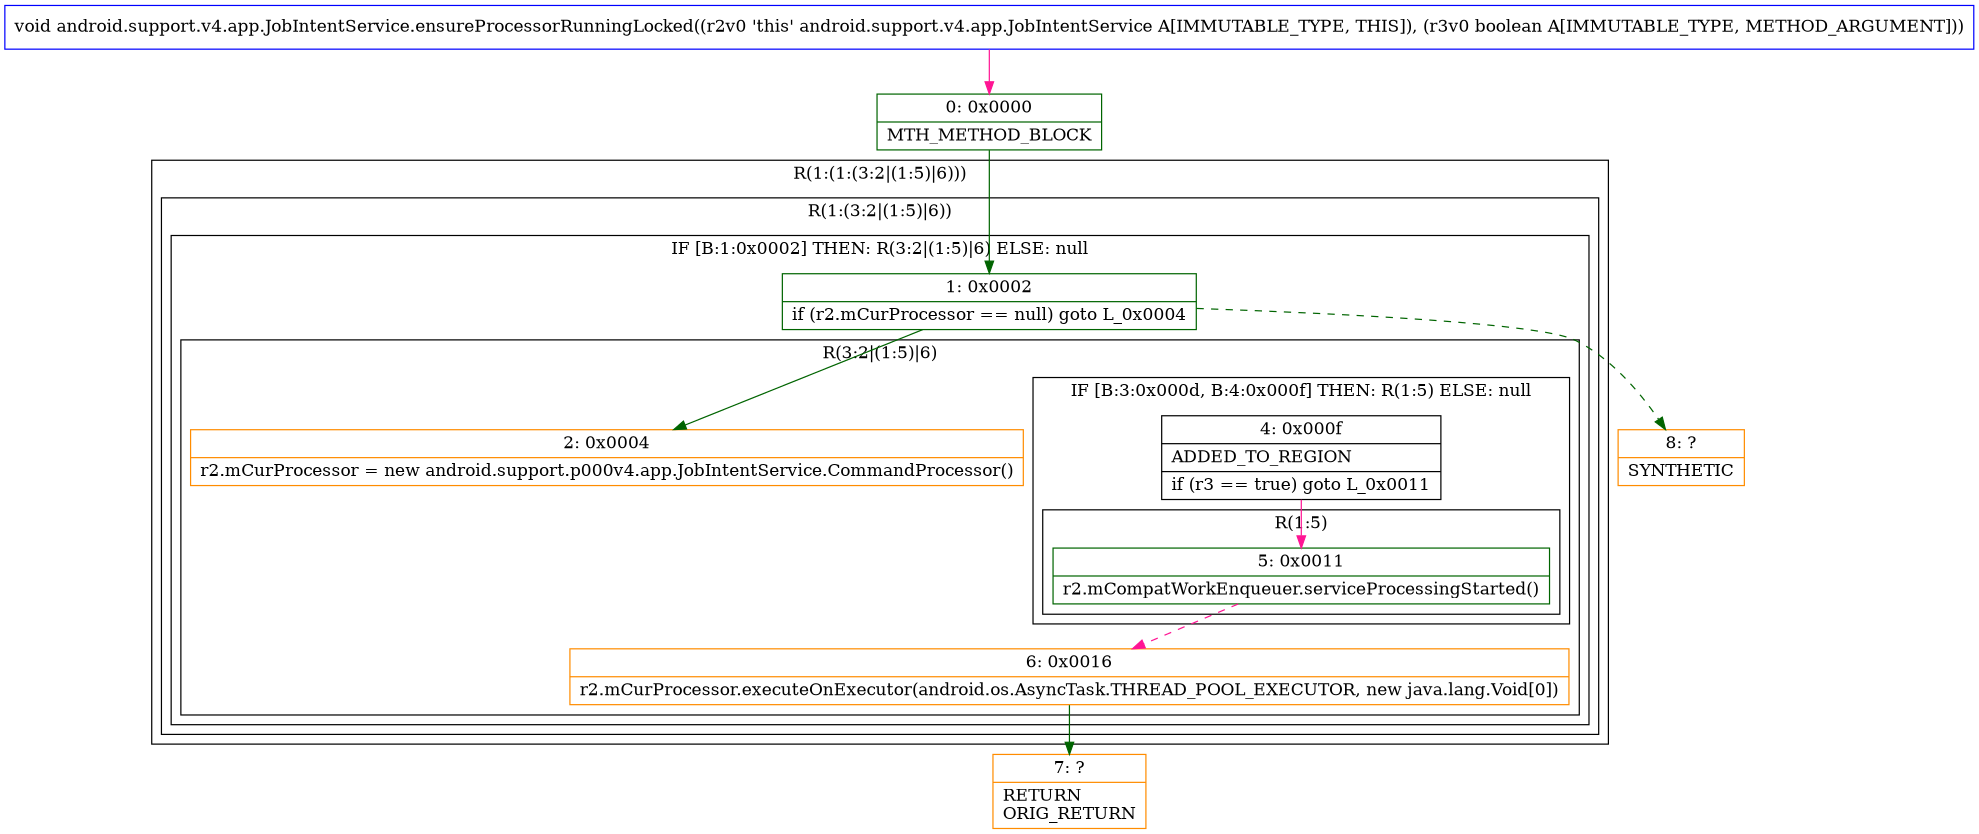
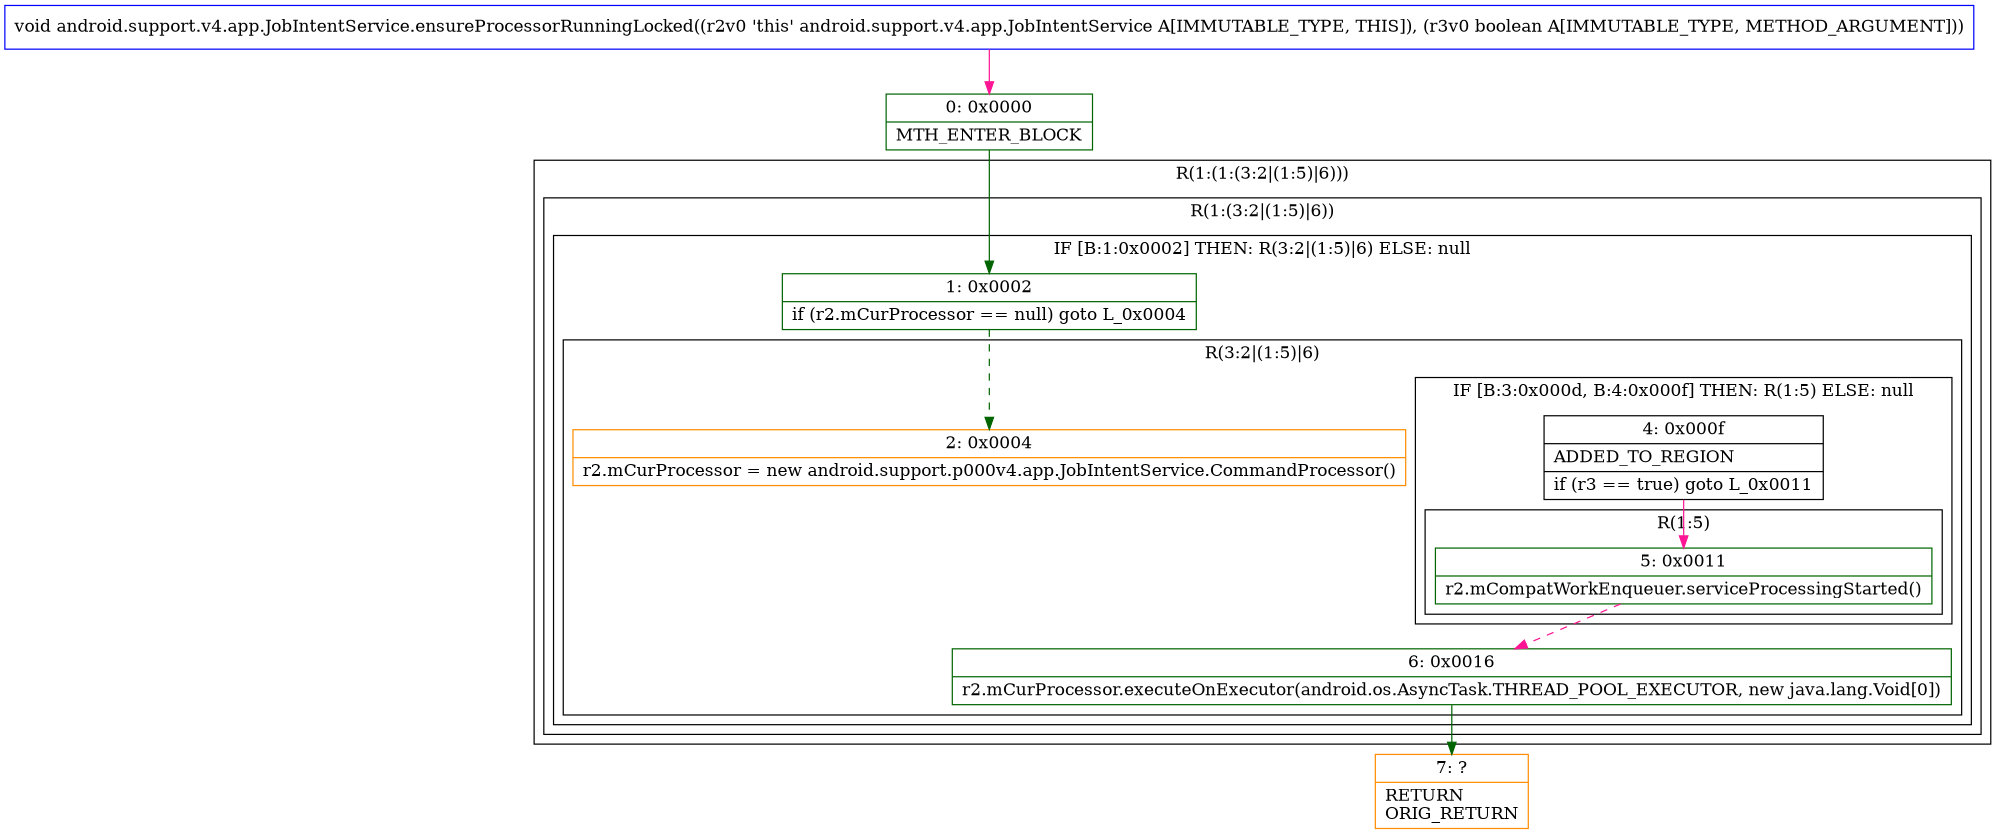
node "0: 0x0000": text "MTH_METHOD_BLOCK" -> "MTH_ENTER_BLOCK"
edge "1: 0x0002" -> "2: 0x0004": style solid -> dashed
node "8: ?": removed
node "6: 0x0016": color darkorange -> darkgreen
